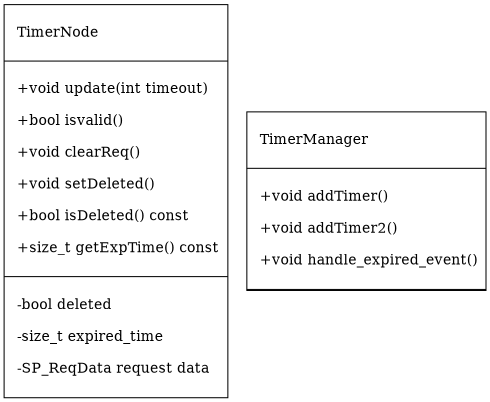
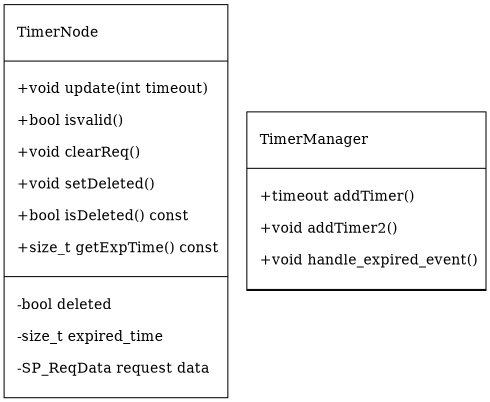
node "TimerManager": text "+void addTimer()" -> "+timeout addTimer()"
